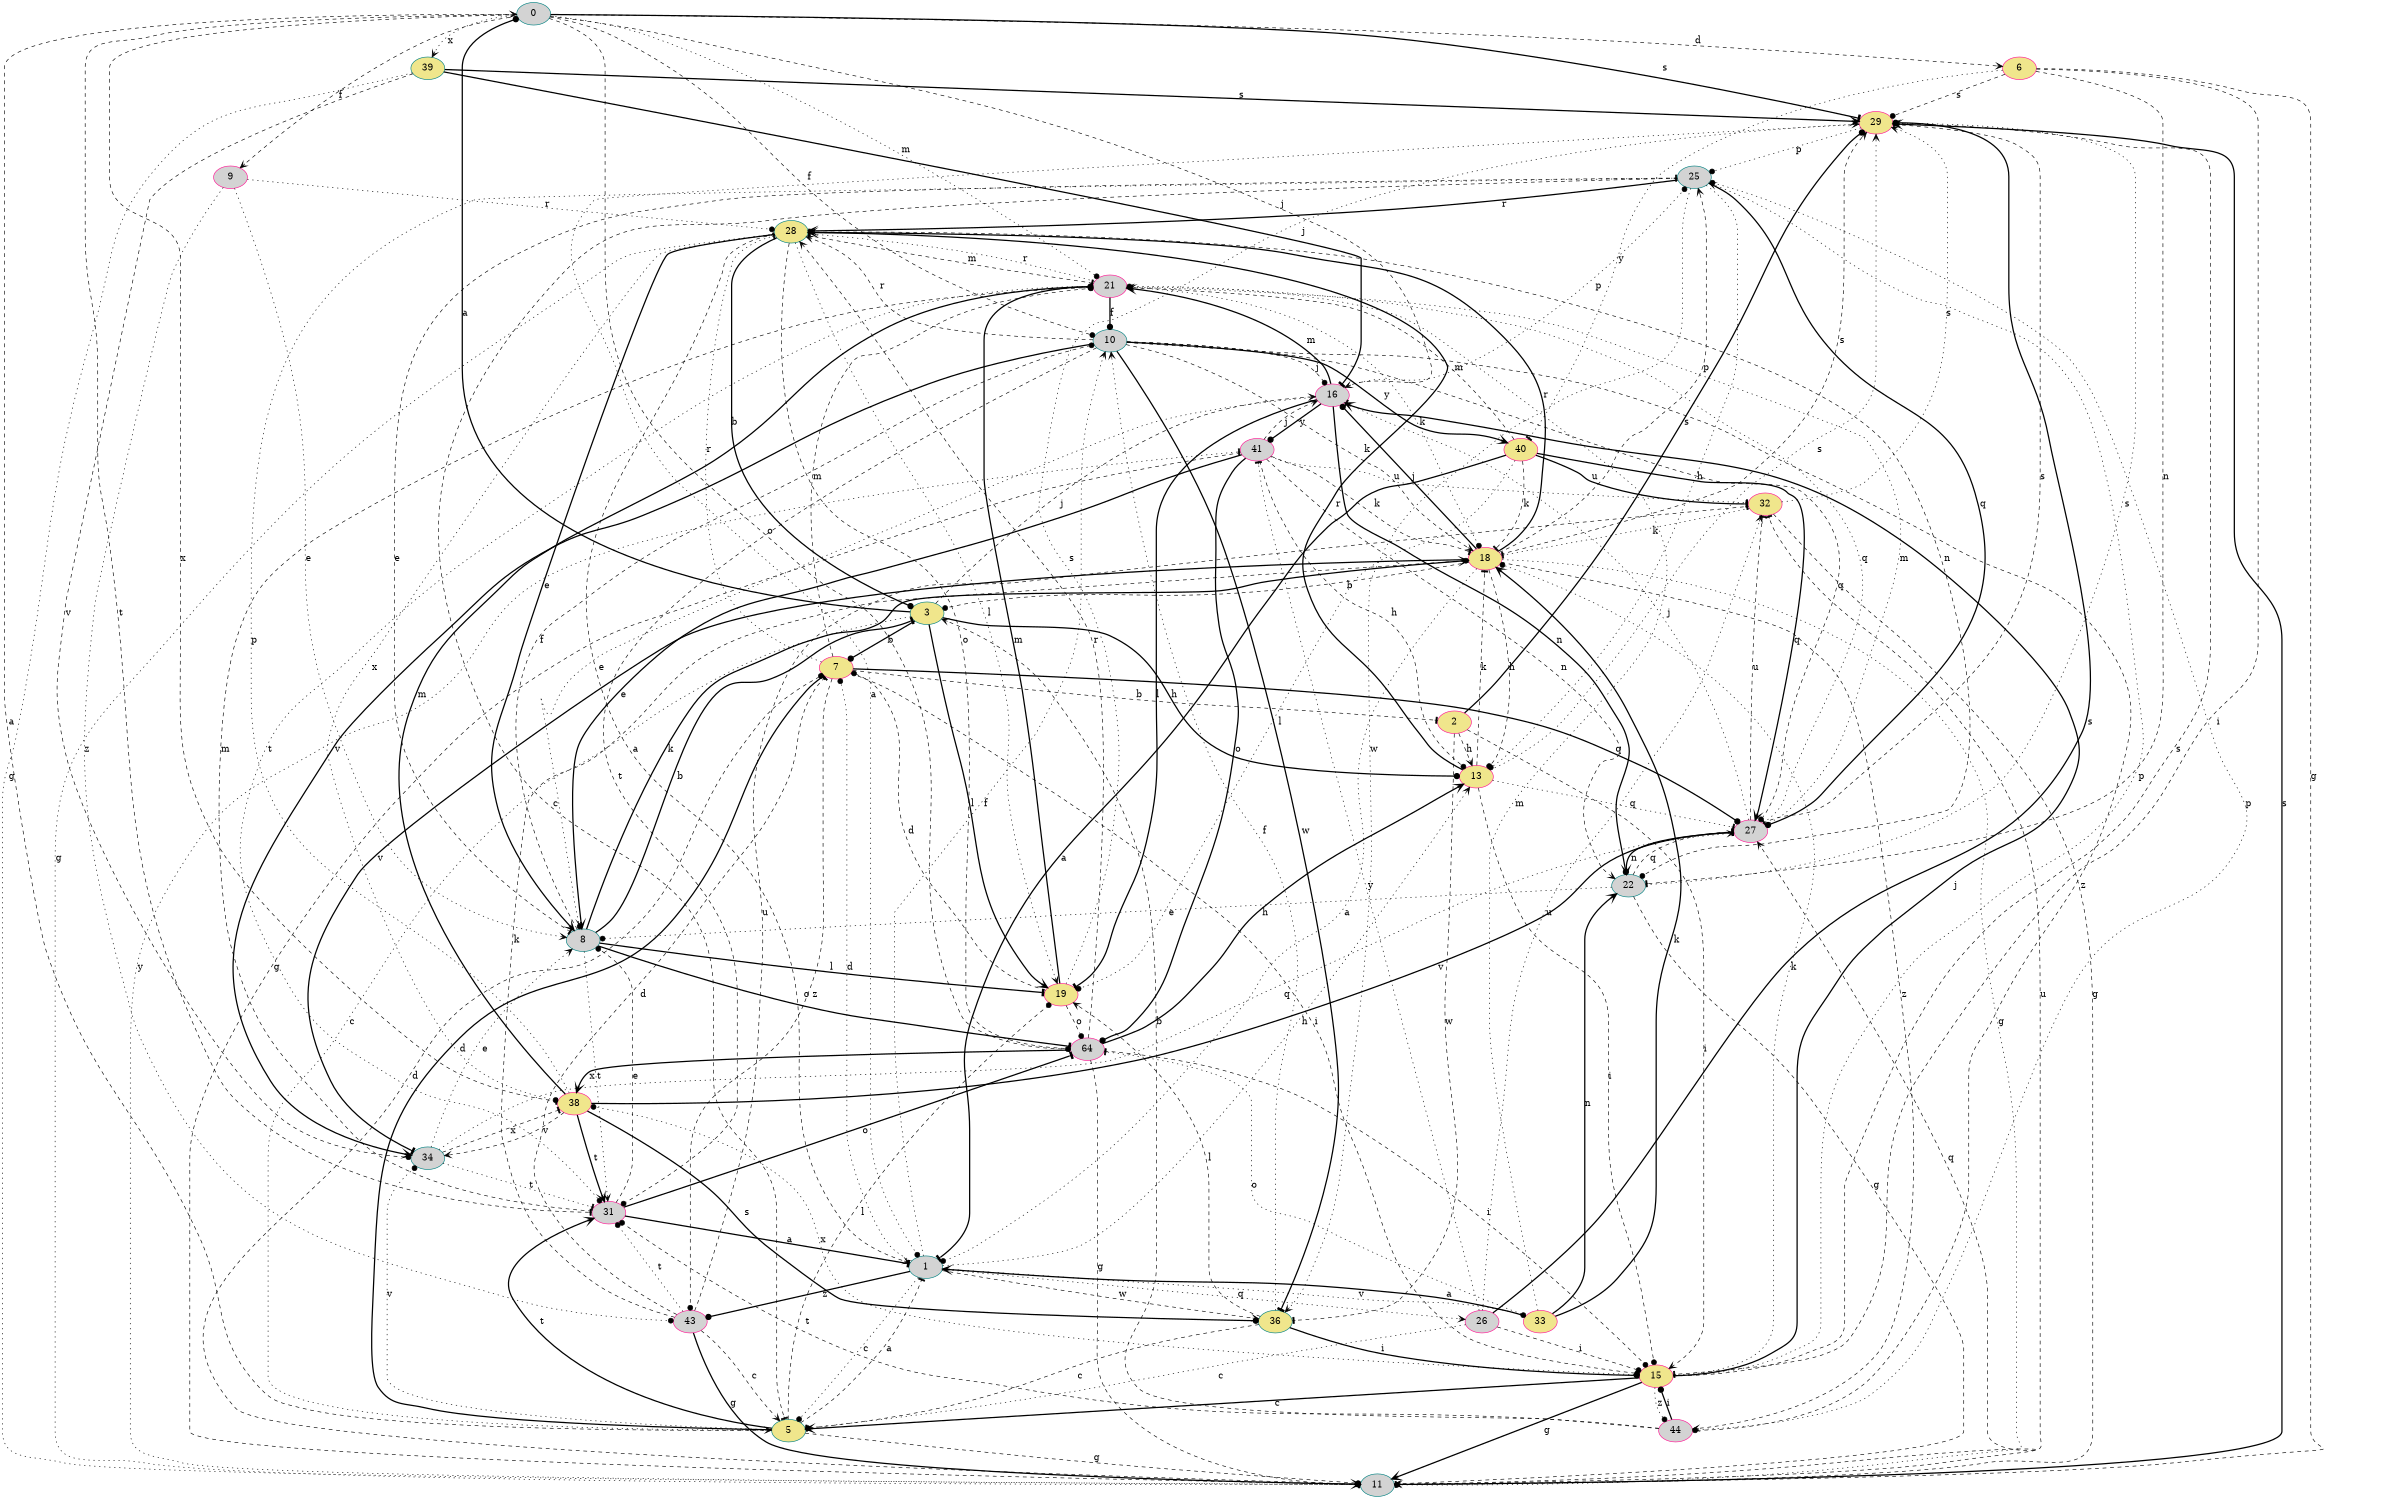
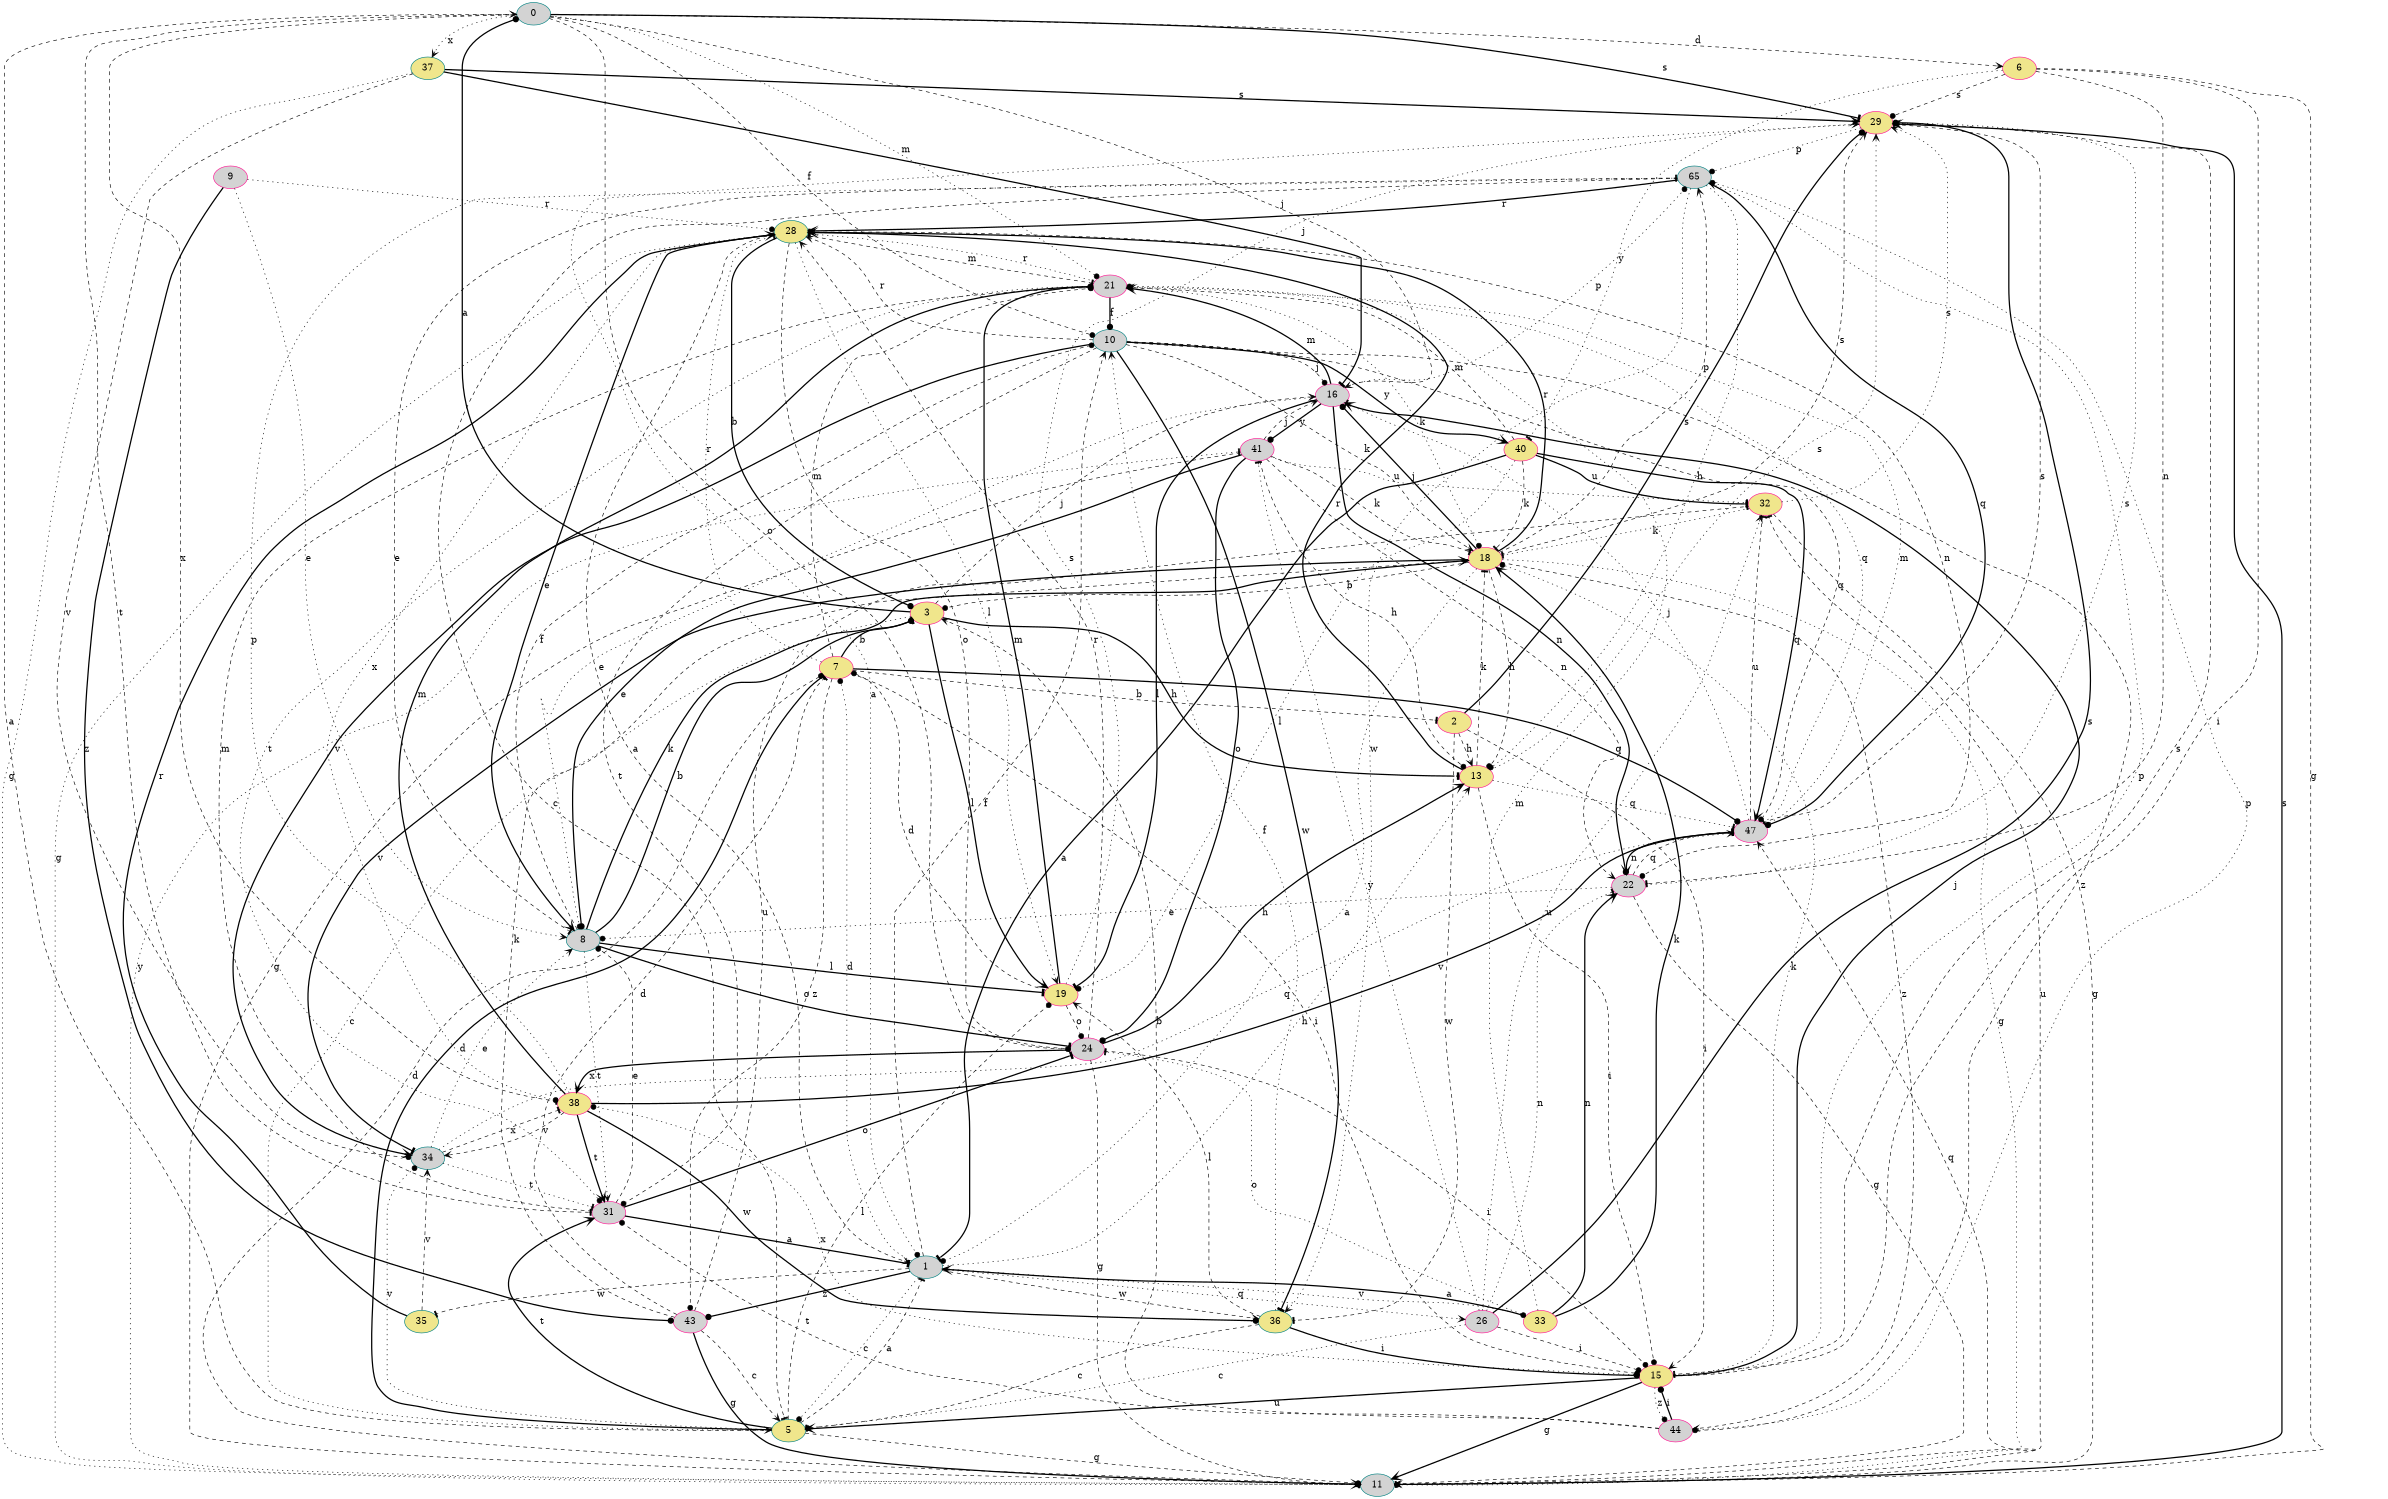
node "39": label "39" -> "37"
edge "0" -> "9": removed, label "f"
node "25": label "25" -> "65"
edge "41" -> "8": arrowhead vee -> dot
node "3": color teal -> deeppink
edge "3" -> "7": reversed
edge "43" -> "18": arrowhead dot -> vee
edge "3" -> "13": arrowhead dot -> tee
edge "1" -> "10": style dotted -> dashed
node "27": label "27" -> "47"
node "22": color teal -> deeppink
edge "9" -> "43": style dotted -> bold
node "64": label "64" -> "24"
edge "26" -> "22": added, label "n"
edge "38" -> "36": label "s" -> "w"
edge "43" -> "31": removed, label "t"
node "35": added
edge "15" -> "5": label "c" -> "u"
